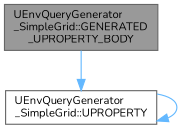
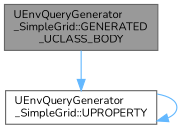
node "UEnvQueryGenerator _SimpleGrid::GENERATED _UPROPERTY_BODY": label "UEnvQueryGenerator _SimpleGrid::GENERATED _UPROPERTY_BODY" -> "UEnvQueryGenerator _SimpleGrid::GENERATED _UCLASS_BODY"
